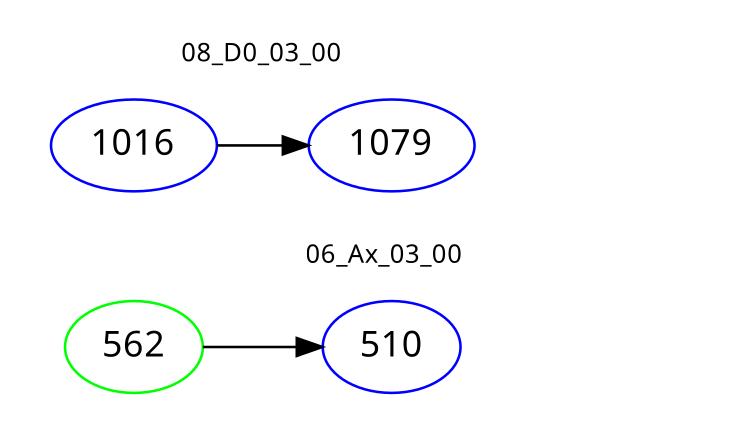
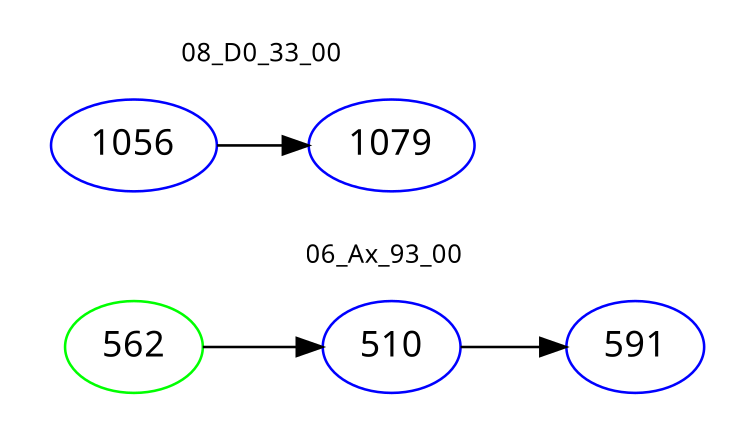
cluster "08_D0_03_00": label "08_D0_03_00" -> "08_D0_33_00"
node "1016": label "1016" -> "1056"
cluster "06_Ax_03_00": label "06_Ax_03_00" -> "06_Ax_93_00"
node "591": added
